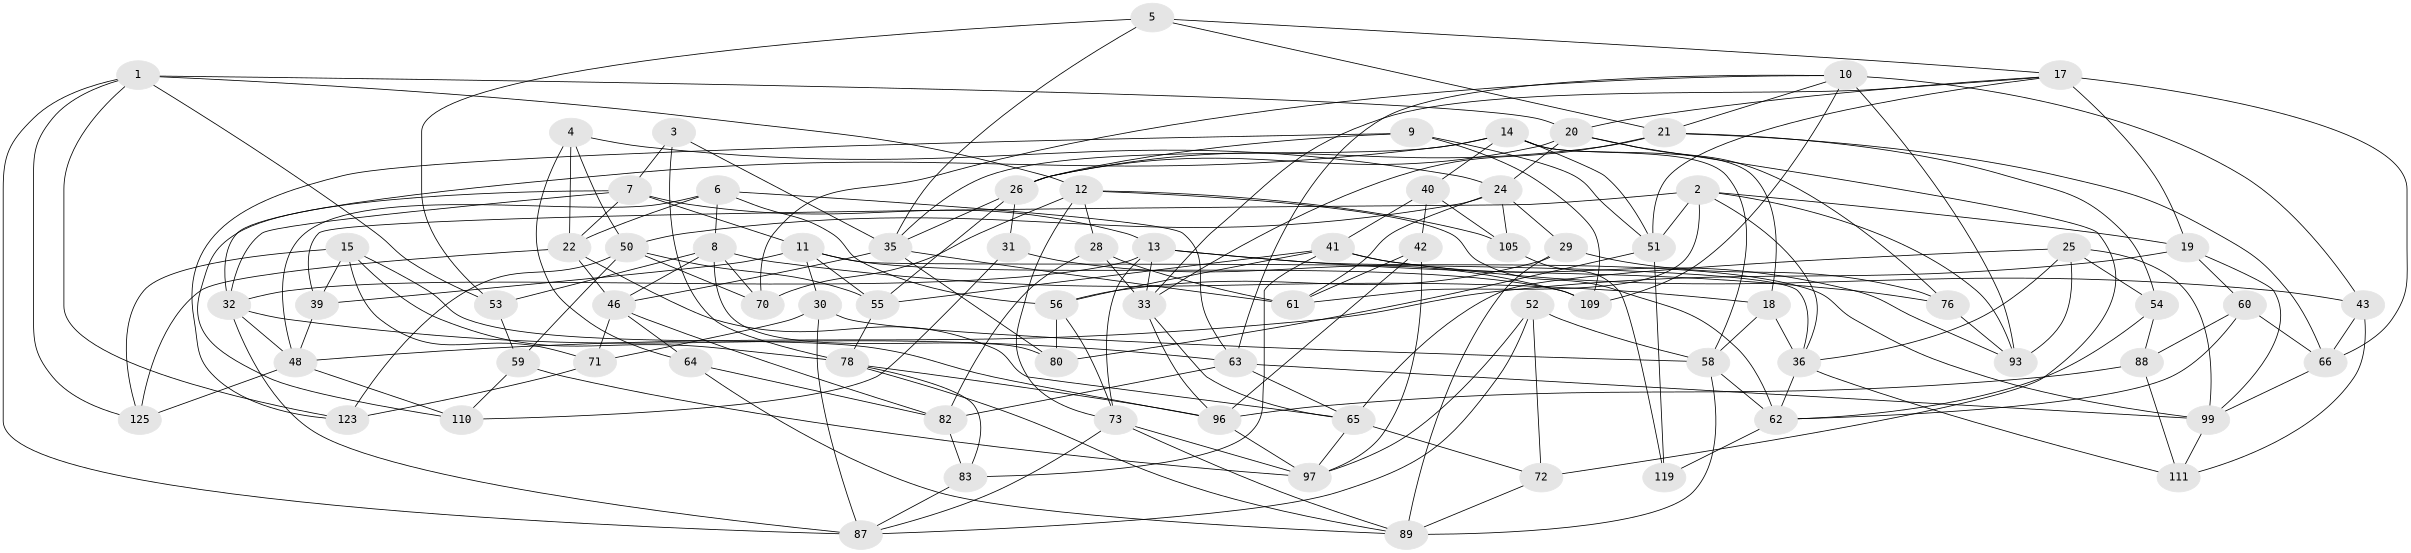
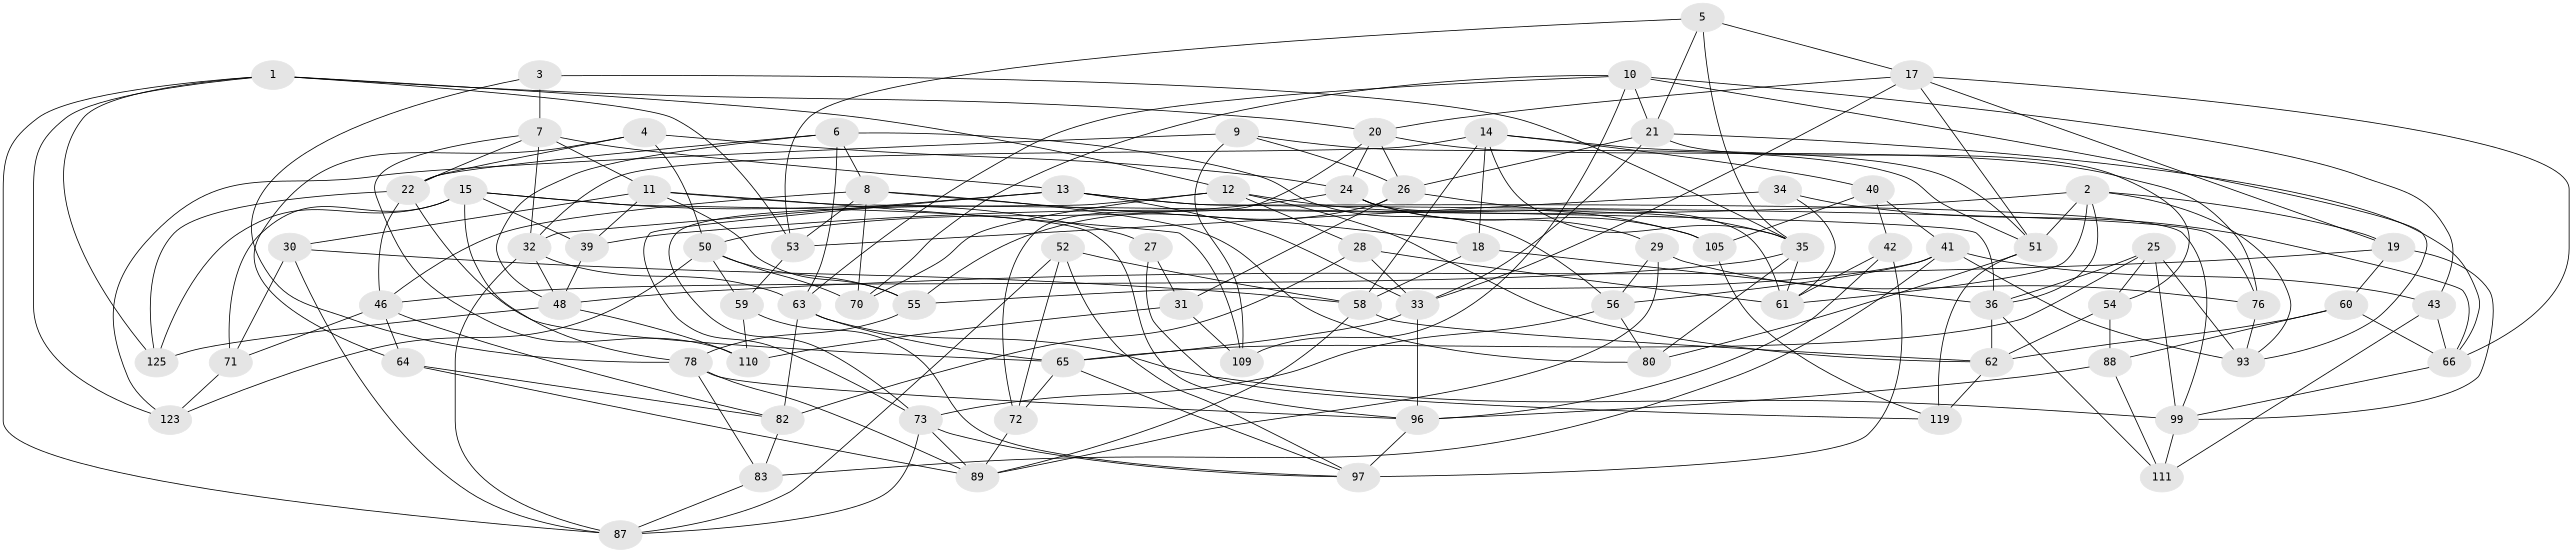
node "34": added
node "27": added
